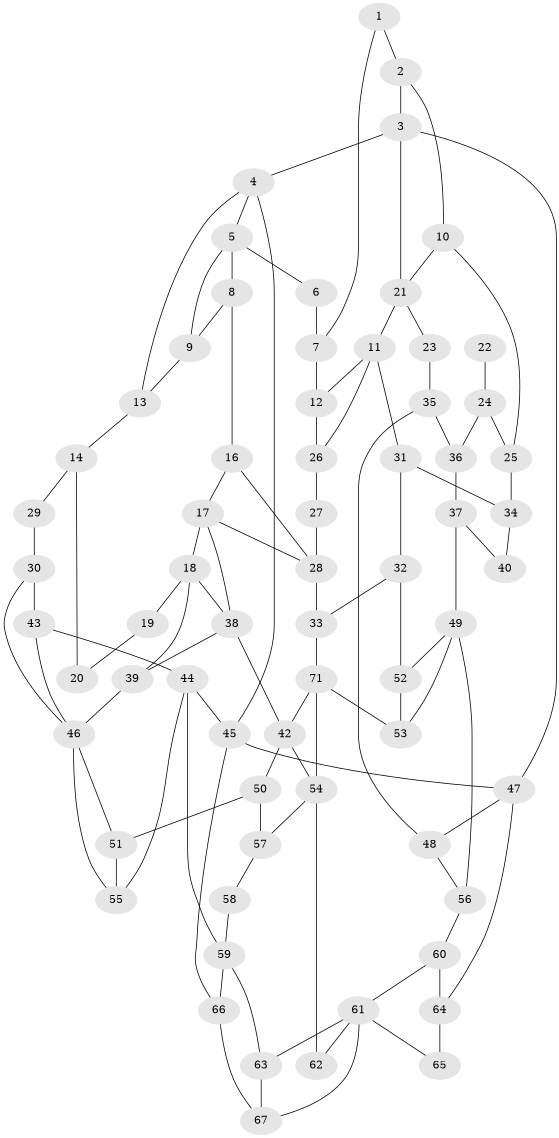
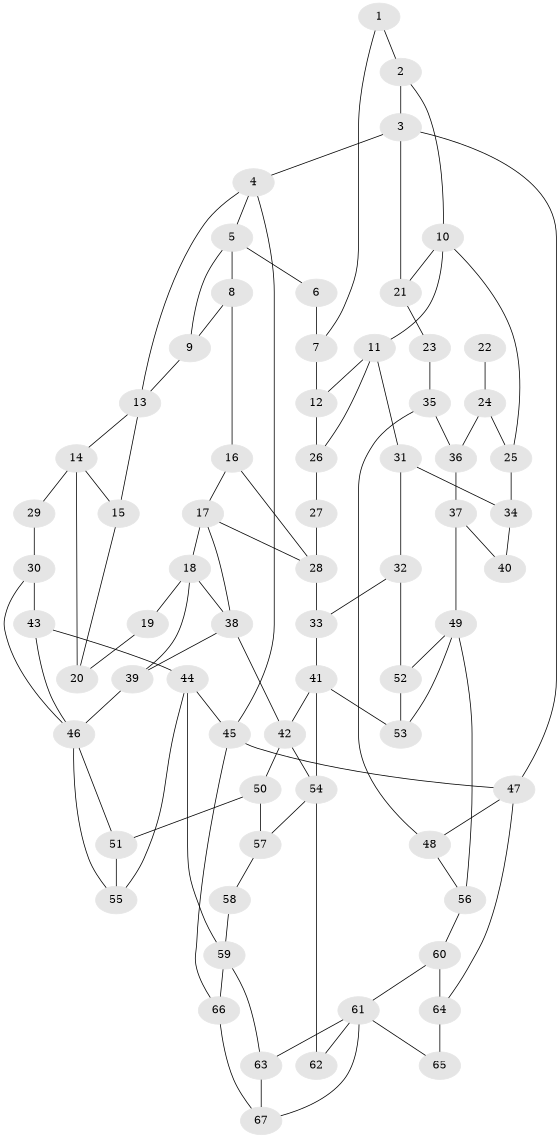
edge "21" -- "11": now "10" -- "11"
node "15": added
node "71": label "71" -> "41"
